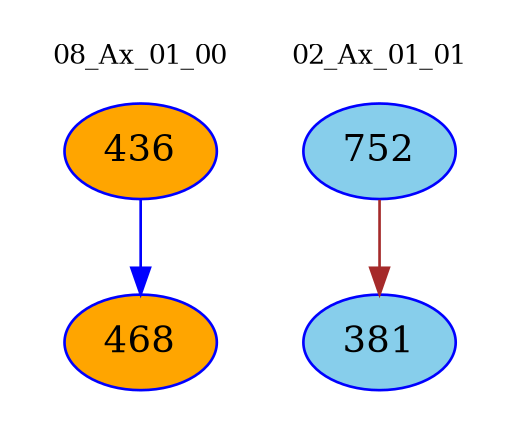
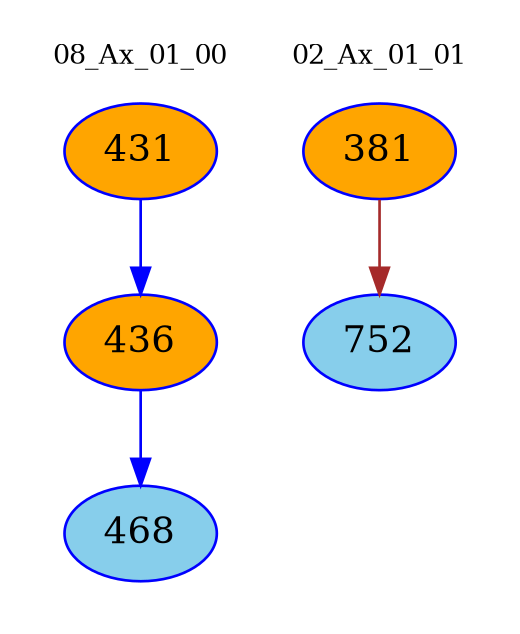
node "431": added
edge "752" -> "381": reversed
node "468": fillcolor orange -> skyblue
node "381": fillcolor skyblue -> orange
